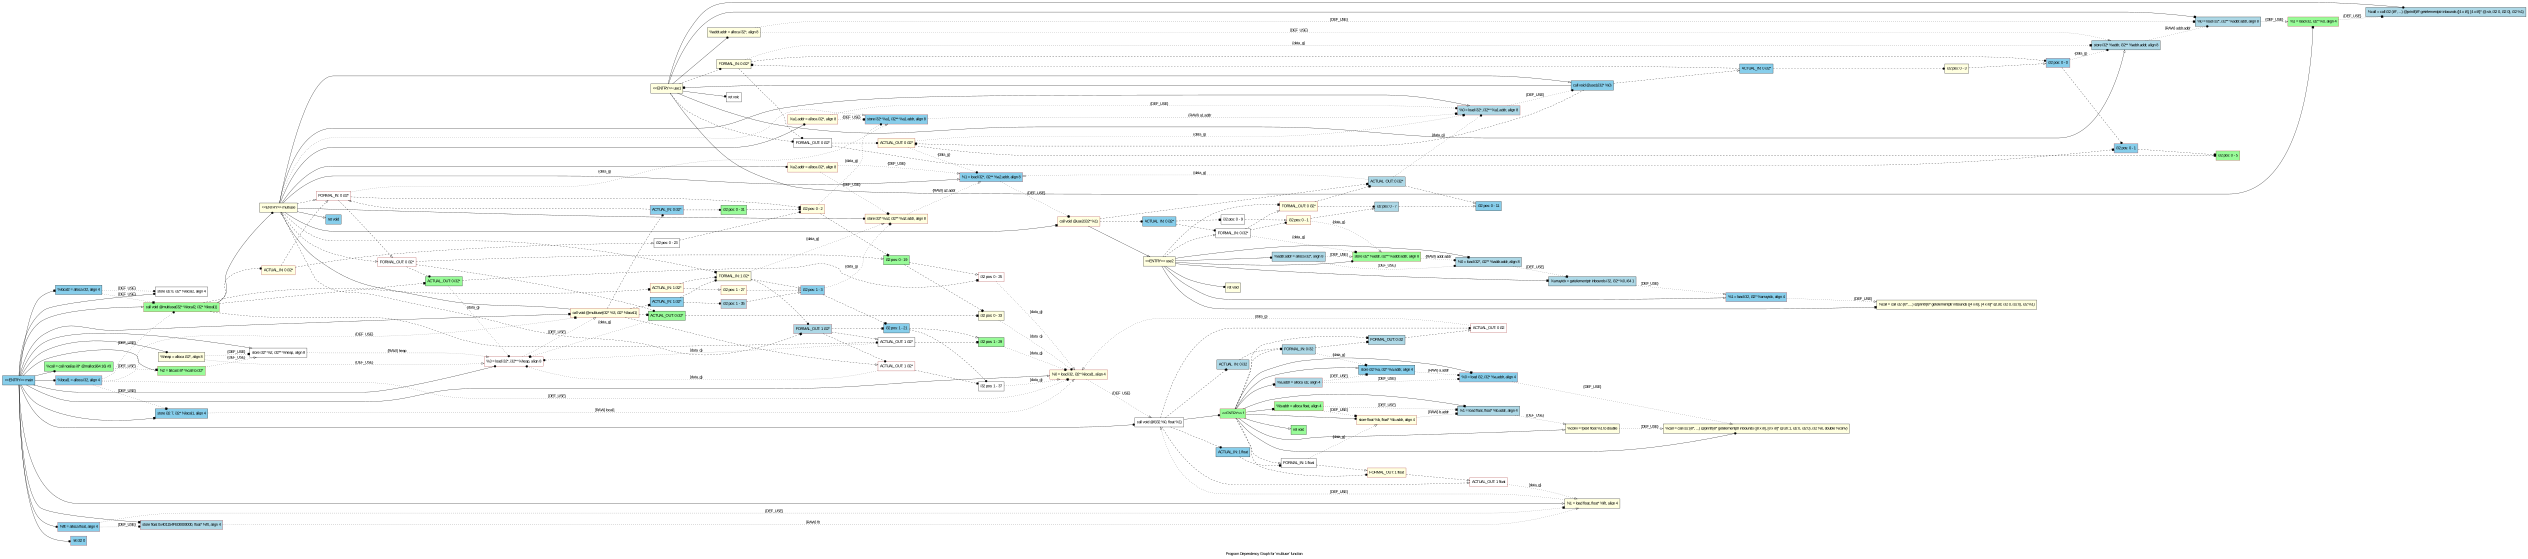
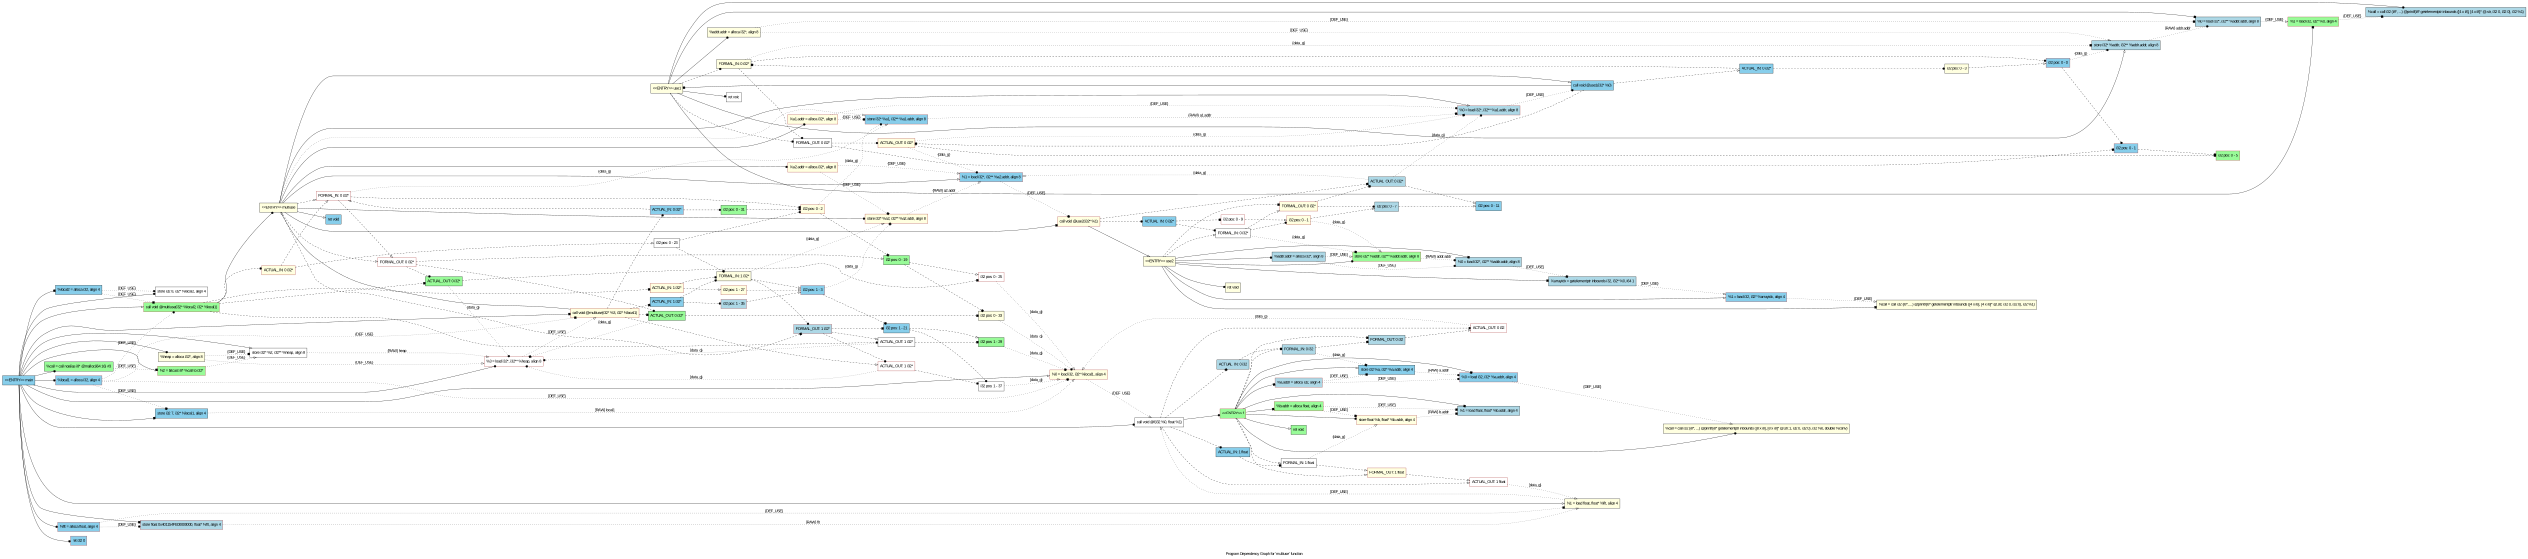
node "i32 pos: 0 - 9": color black -> brown
edge "<<ENTRY>> multiuse" -> "FORMAL_IN: 1 i32*": now "i32 pos: 0 - 23" -> "FORMAL_IN: 1 i32*"
node "%conv = fpext float %1 to double": removed
edge "<<ENTRY>> f" -> "FORMAL_OUT: 1 float": arrowhead dot -> onormal
